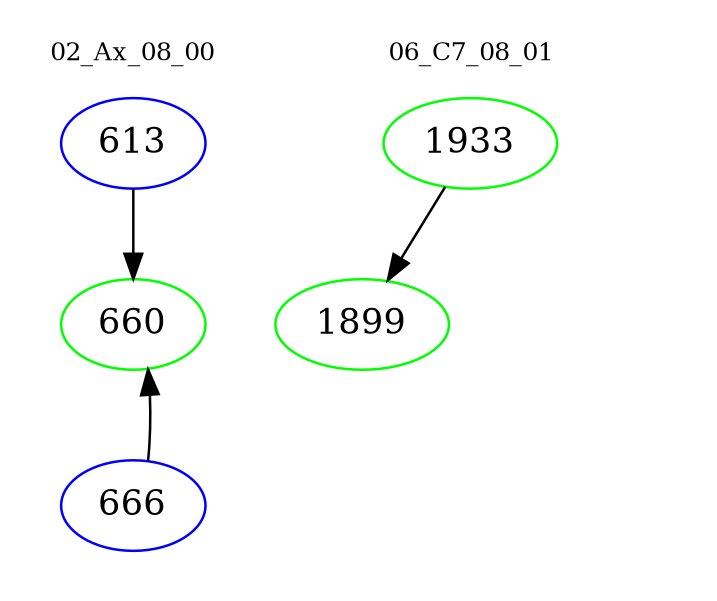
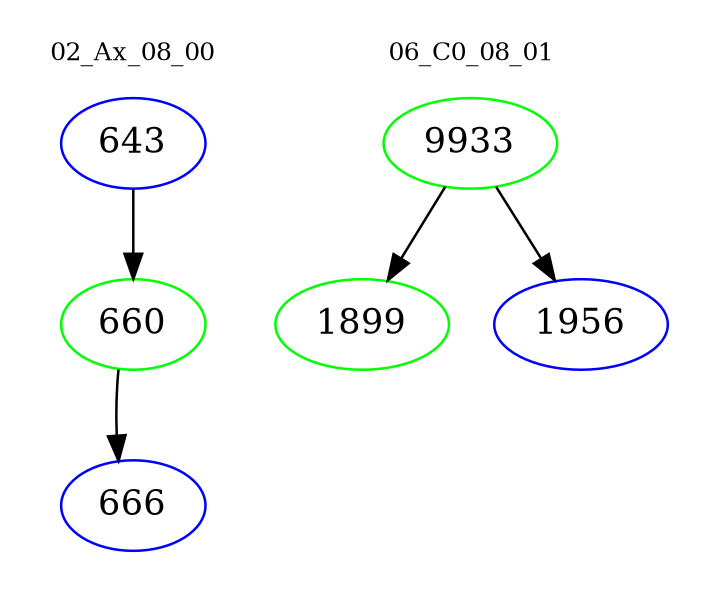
cluster "06_C7_08_01": label "06_C7_08_01" -> "06_C0_08_01"
node "613": label "613" -> "643"
node "1933": label "1933" -> "9933"
node "1956": added
edge "666" -> "660": reversed
